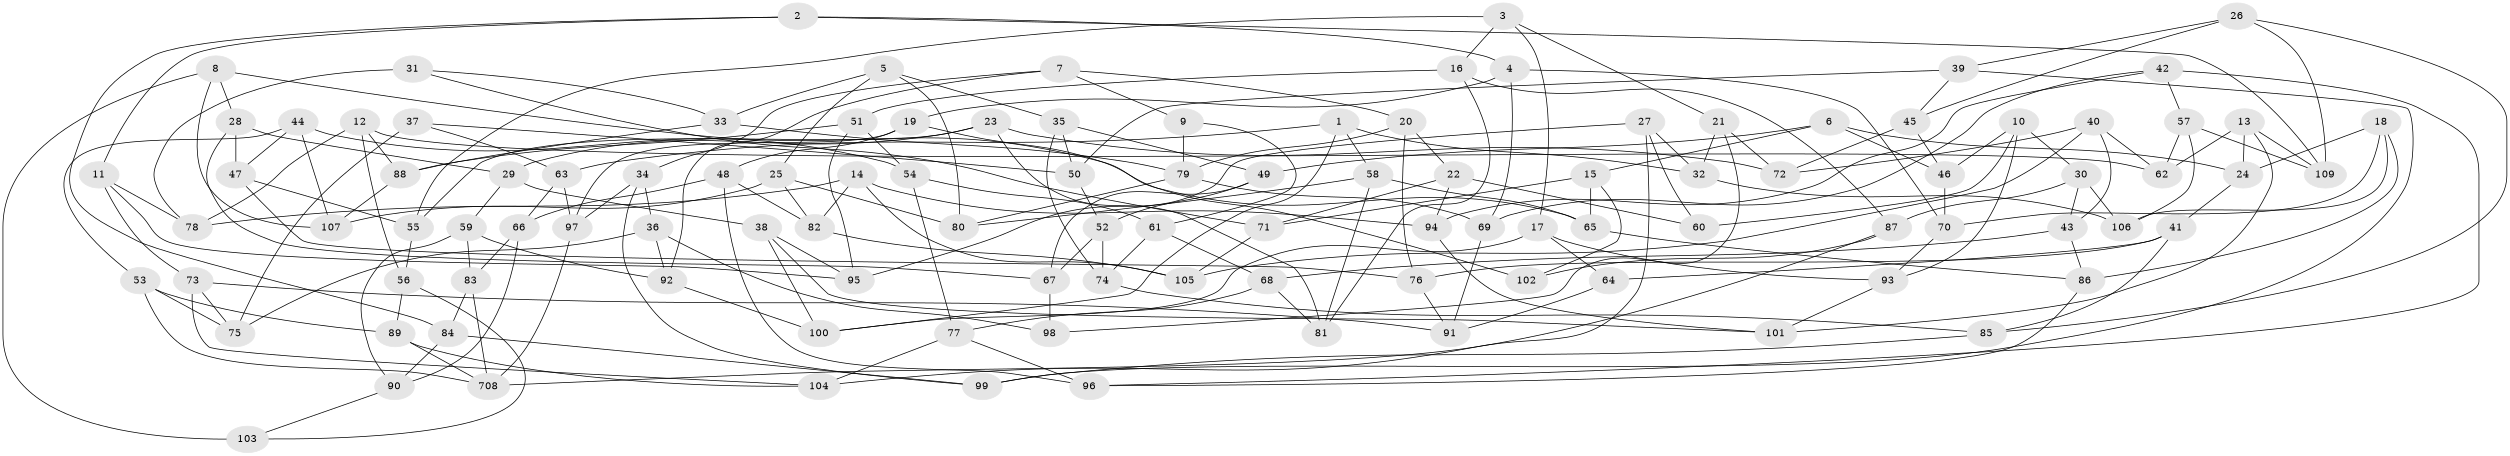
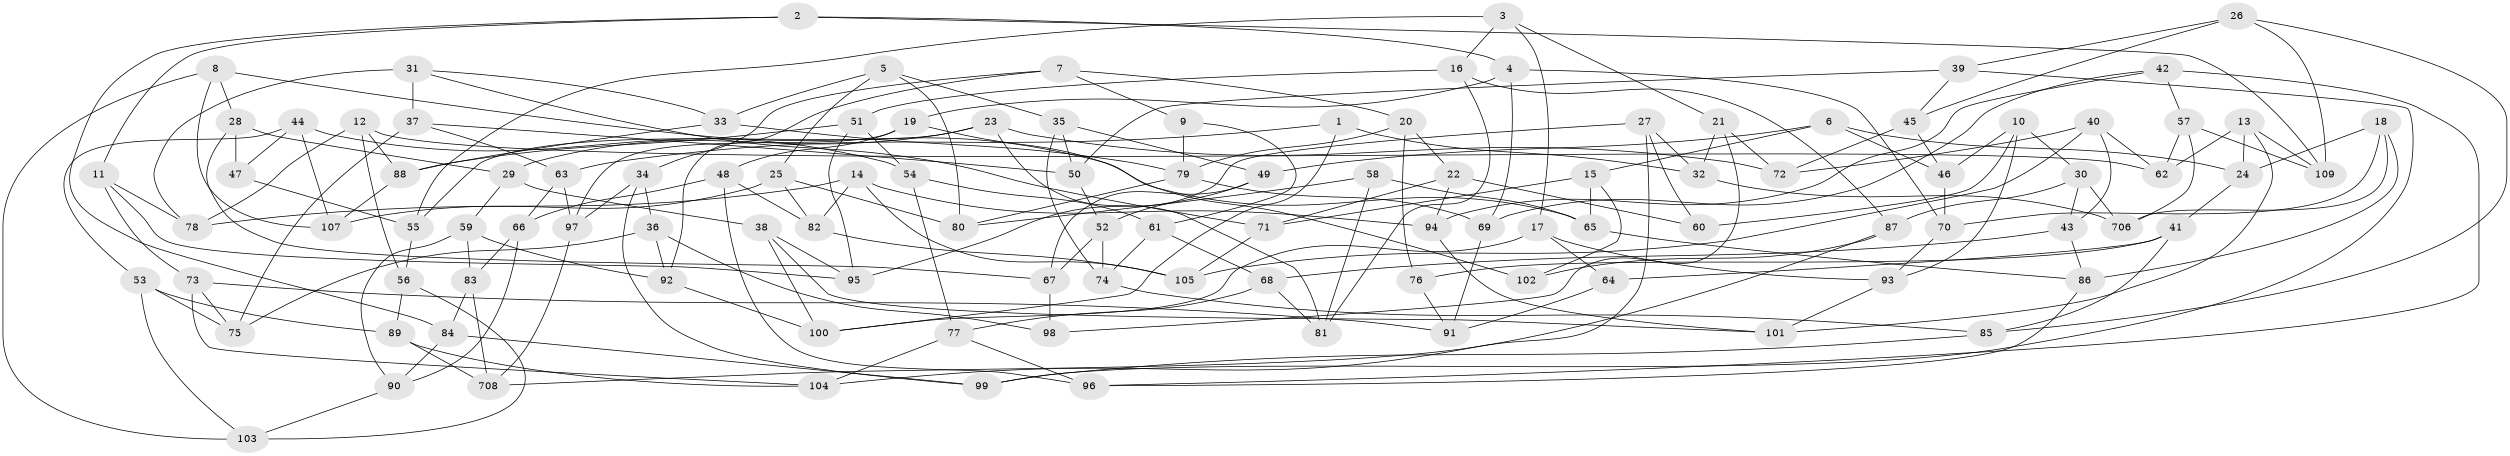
edge "31" -- "37": added
edge "1" -- "58": removed
node "106": label "106" -> "706"
edge "47" -- "76": removed
edge "53" -- "708": now "53" -- "103"
